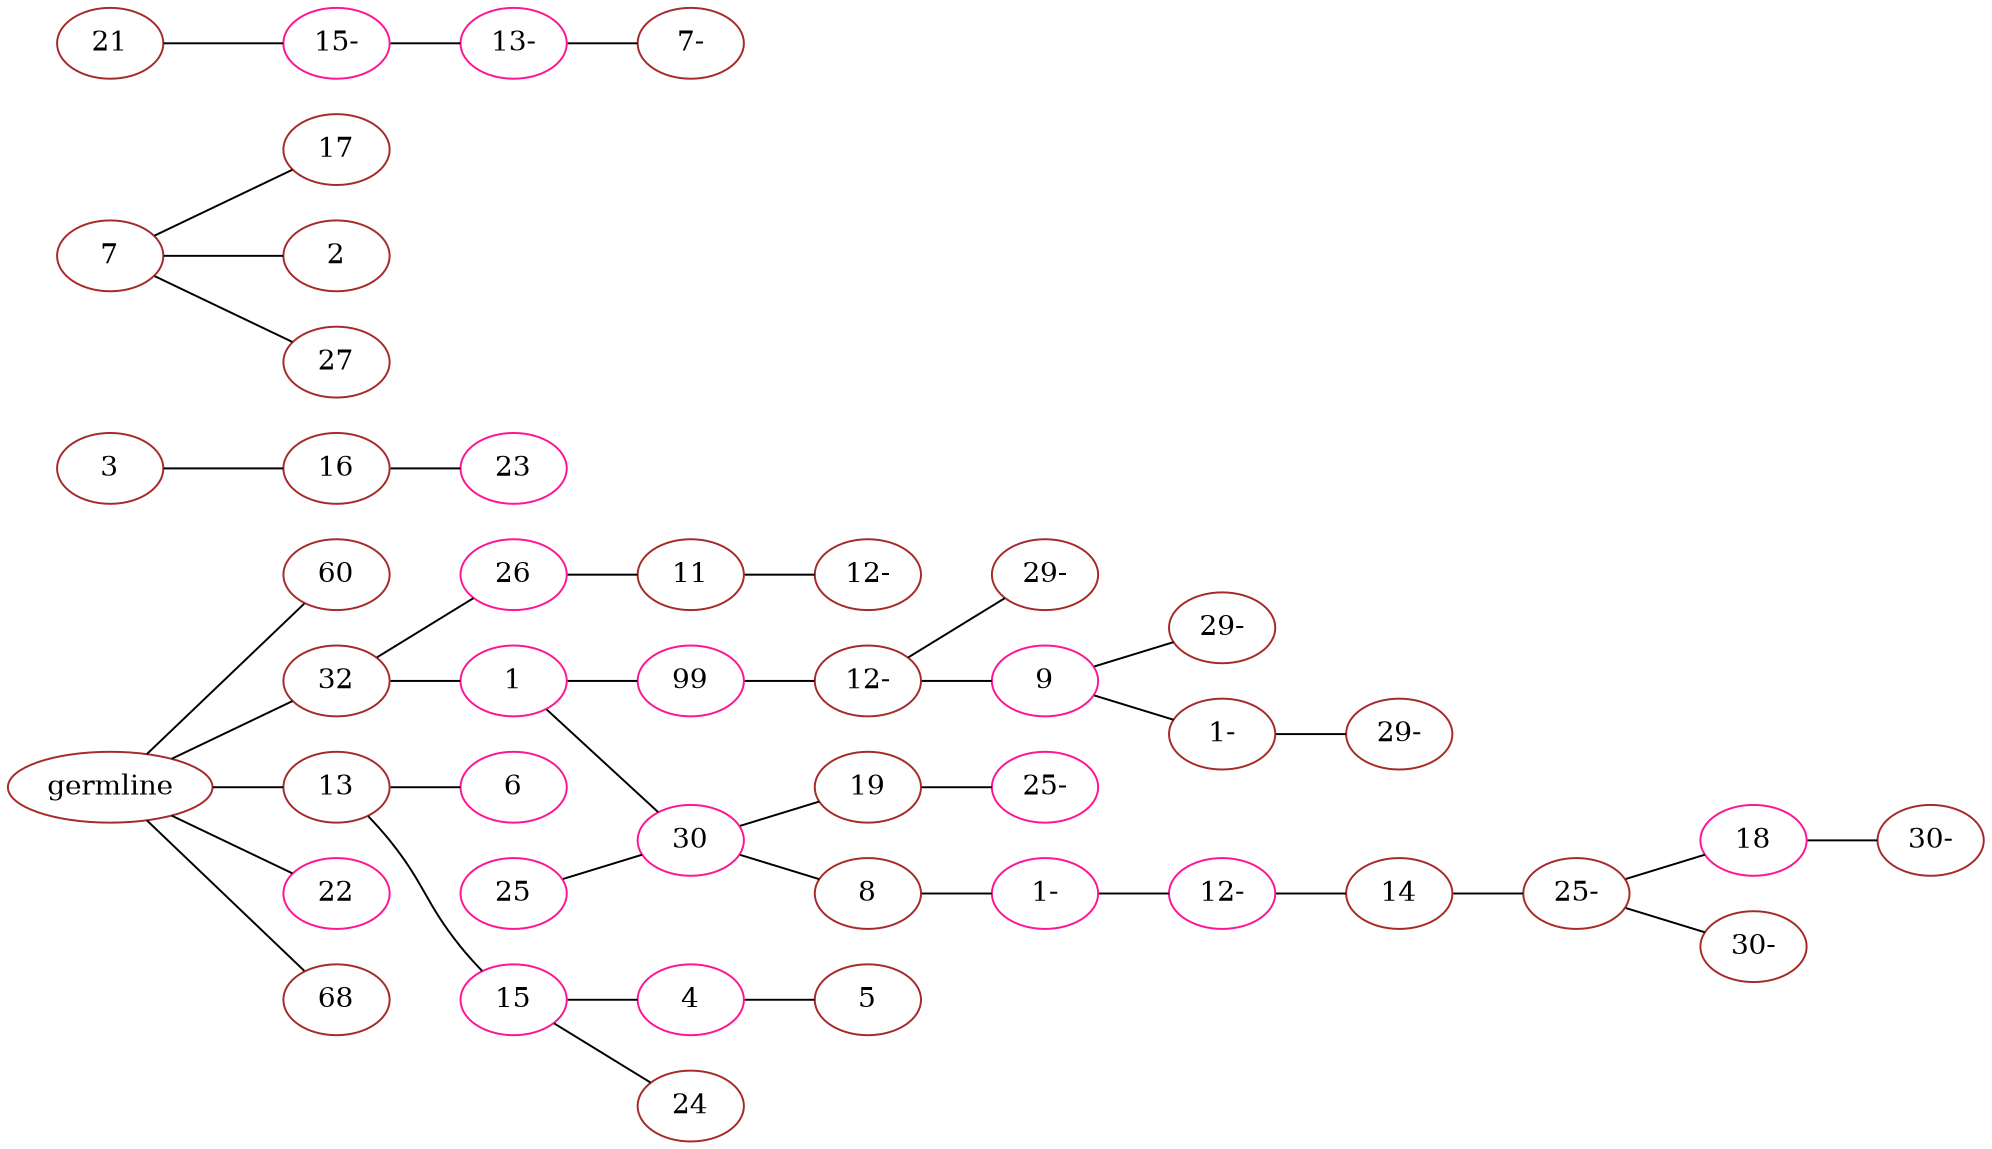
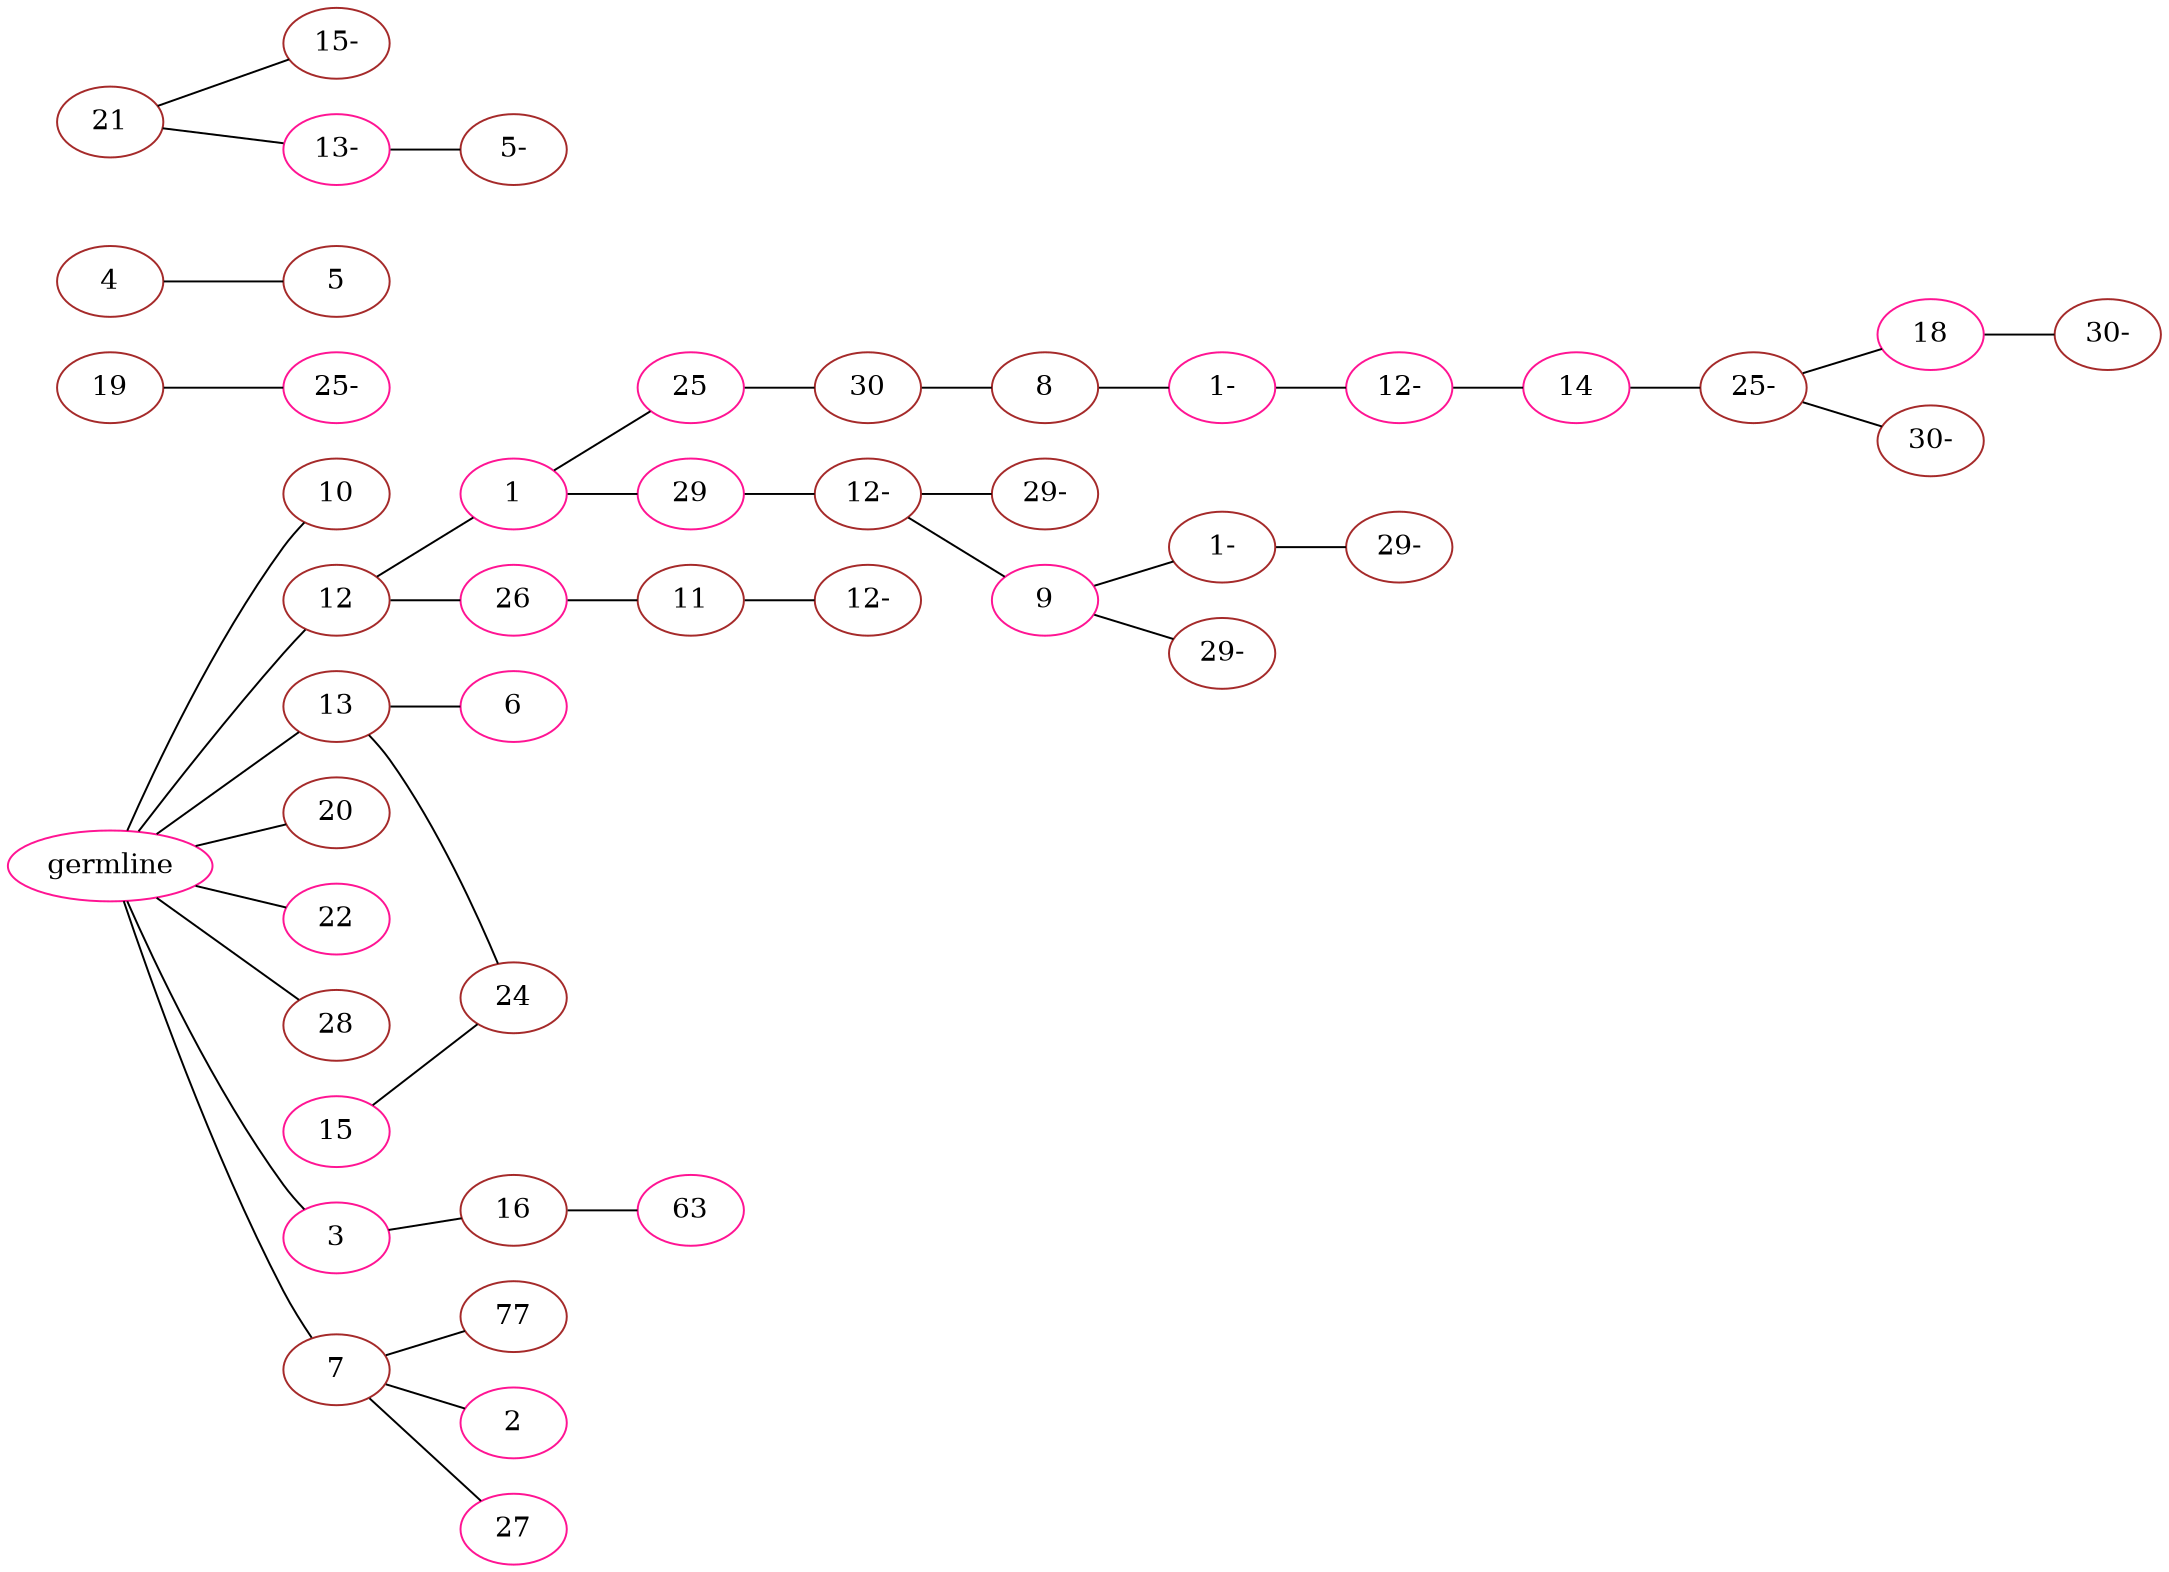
node "15-": color deeppink -> brown
edge "15-" -- "13-": now "21" -- "13-"
node "7-": label "7-" -> "5-"
node "17": label "17" -> "77"
node "2": color brown -> deeppink
node "27": color brown -> deeppink
node "3": color brown -> deeppink
node "23": label "23" -> "63"
node "60": label "60" -> "10"
node "32": label "32" -> "12"
node "99": label "99" -> "29"
edge "1" -- "30": now "1" -- "25"
node "germline": color brown -> deeppink
node "20": added
edge "19" -- "30": removed
node "30": color deeppink -> brown
edge "13" -- "15": now "13" -- "24"
node "14": color brown -> deeppink
node "68": label "68" -> "28"
edge "15" -- "4": removed
node "4": color deeppink -> brown
edge "germline" -- "3": added
edge "germline" -- "7": added
